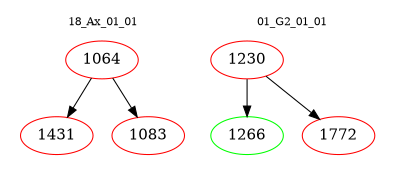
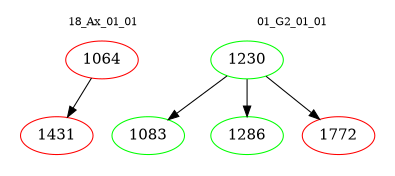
node "1230": color red -> green
edge "1064" -> "1083": now "1230" -> "1083"
node "1083": color red -> green
node "1266": label "1266" -> "1286"
